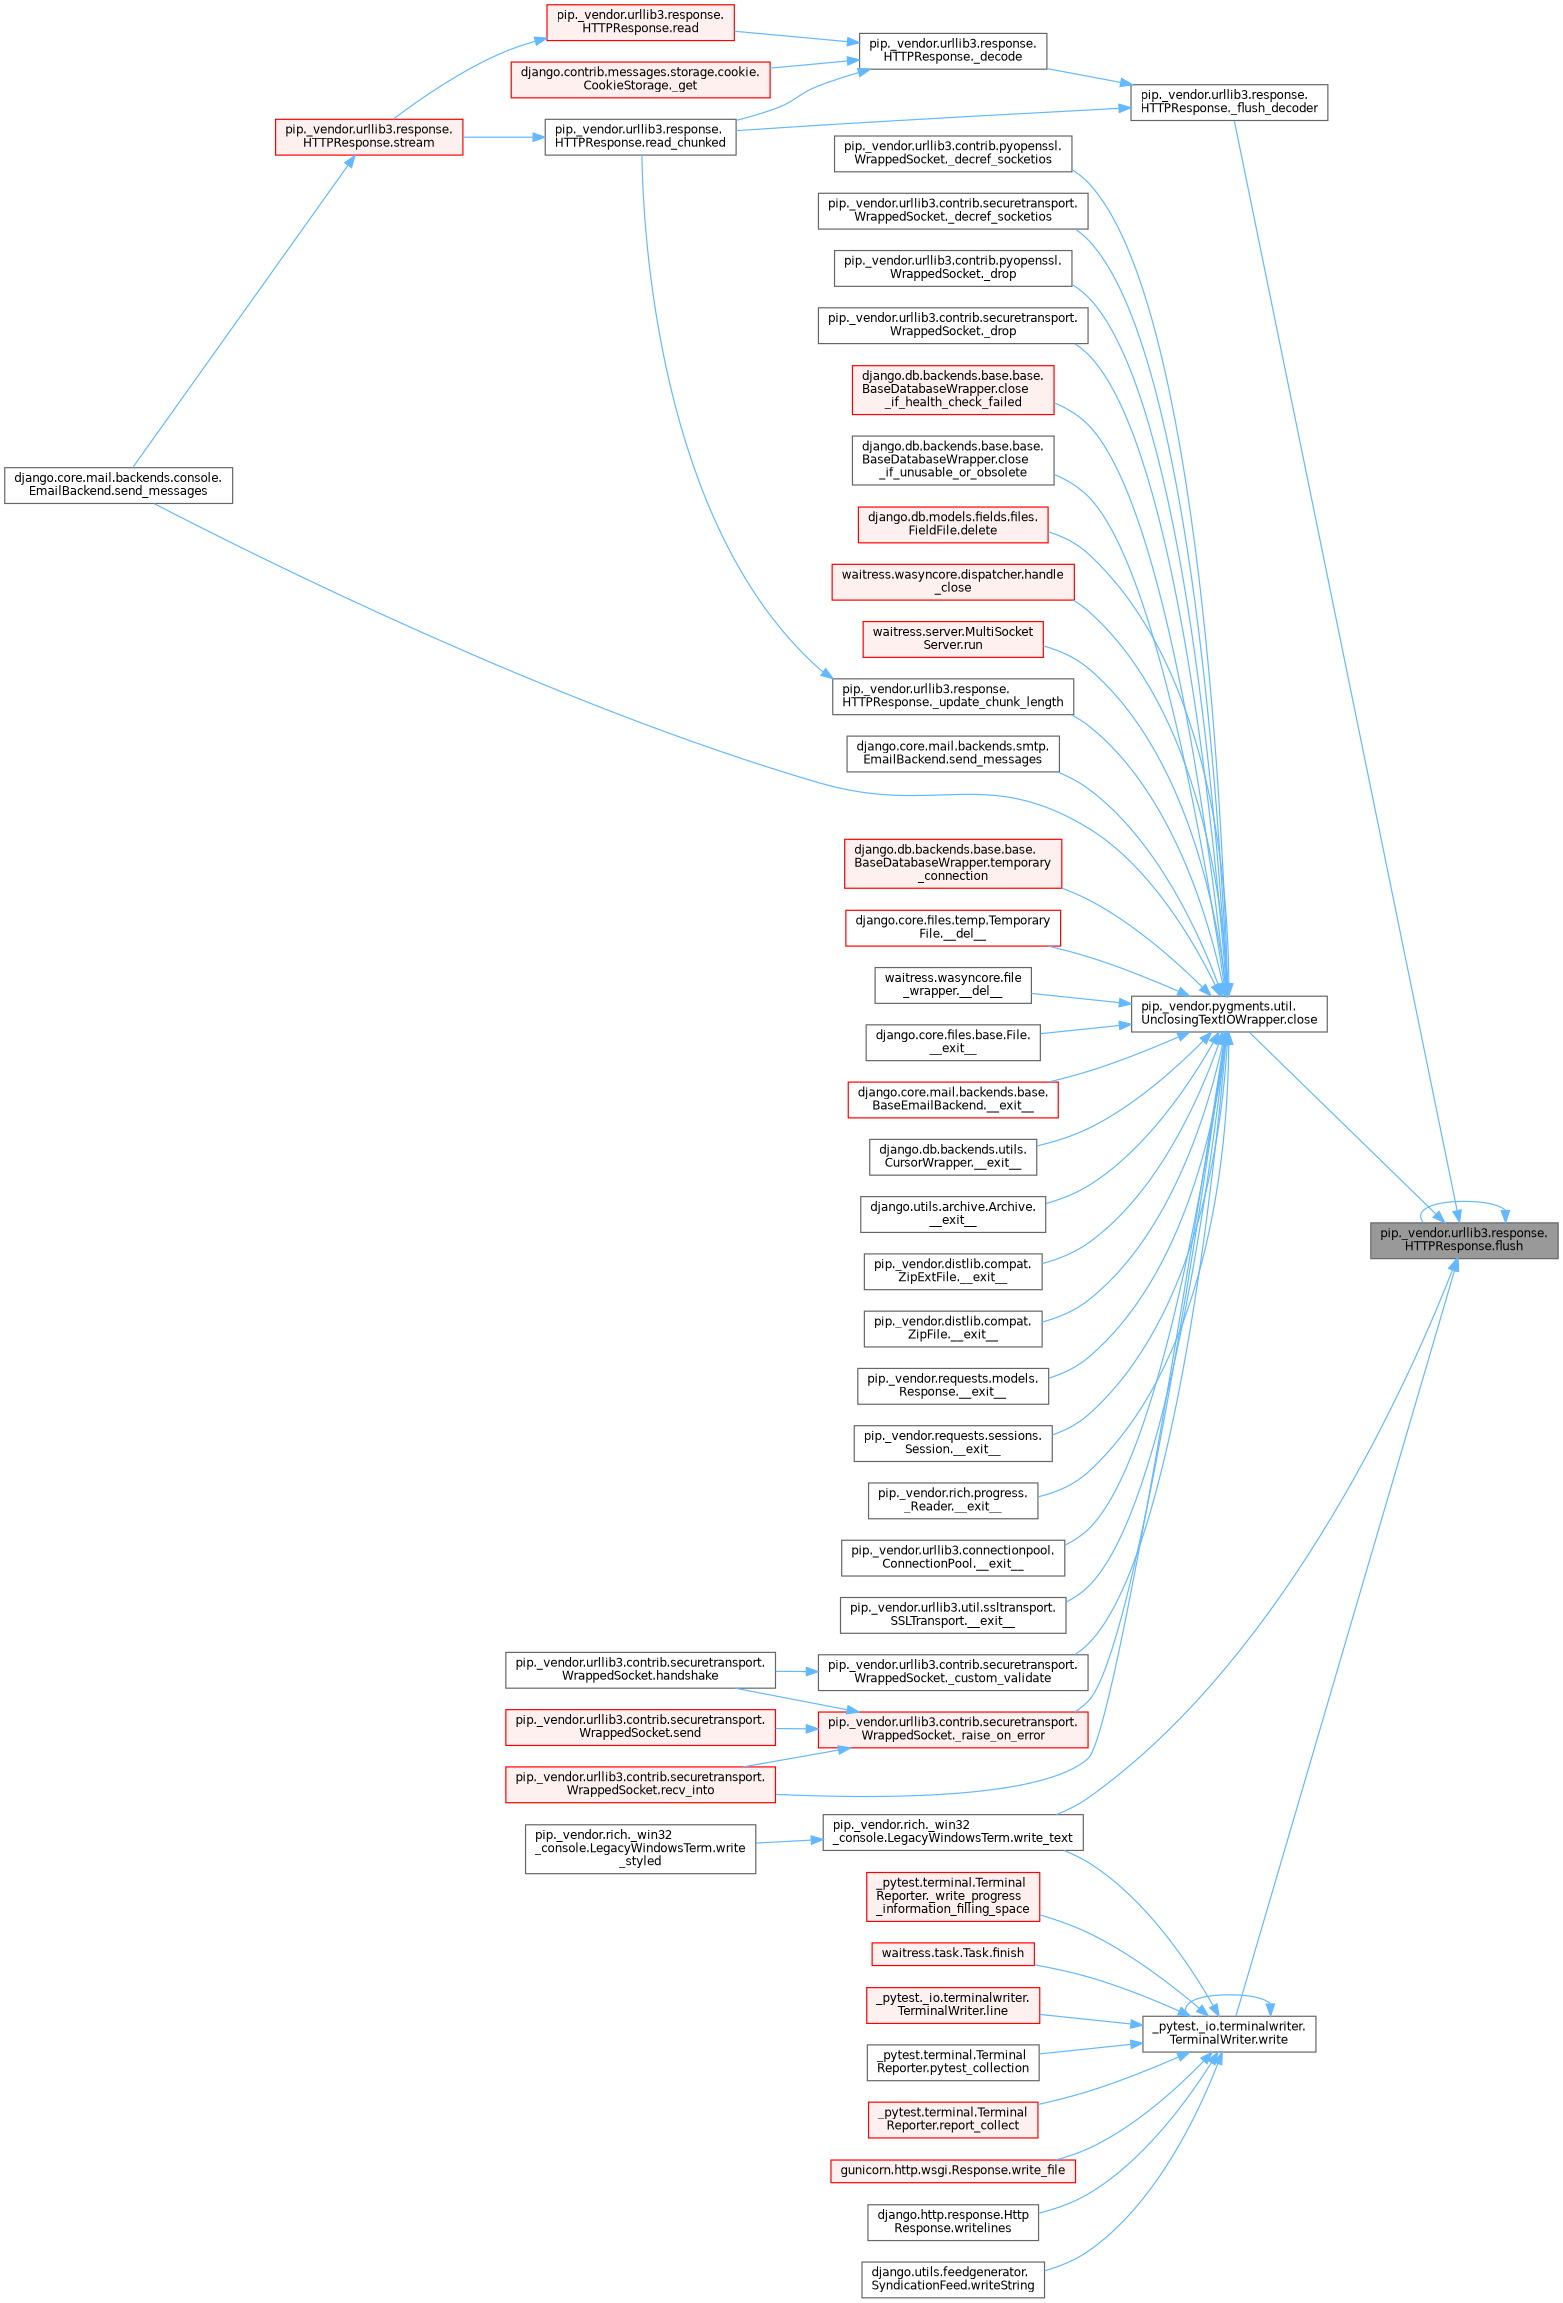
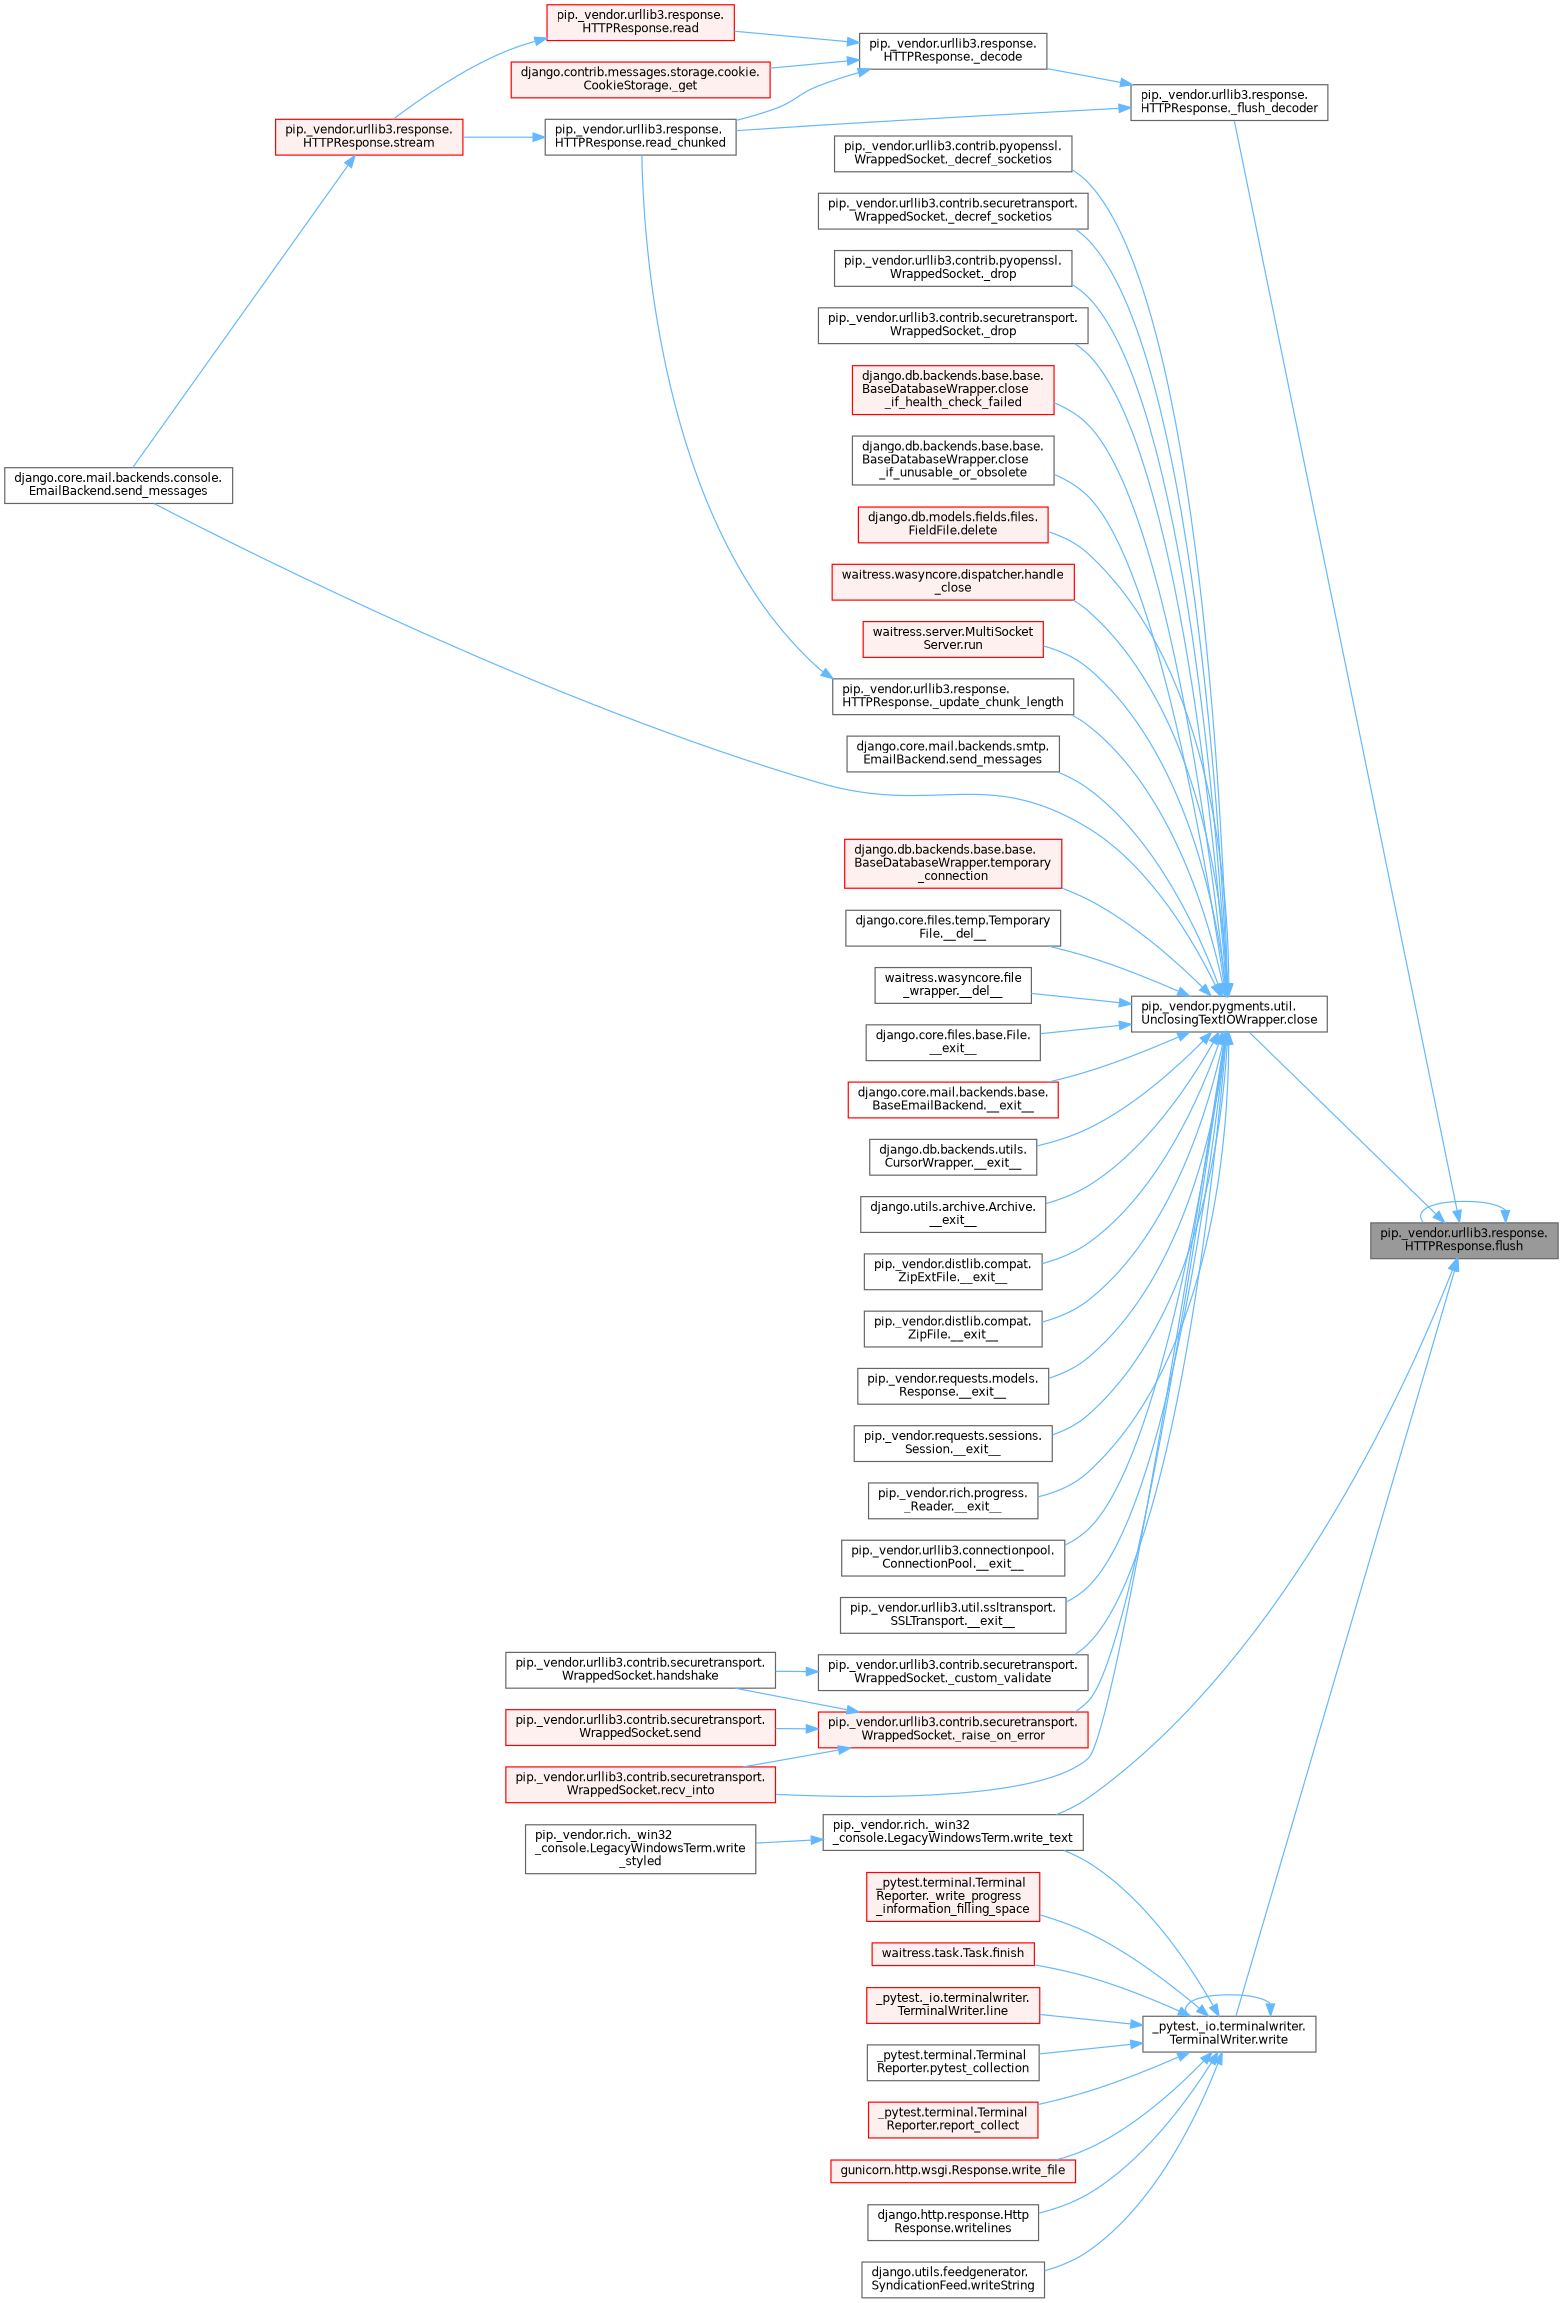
node "django.core.files.temp.Temporary File.__del__": color red -> grey40
